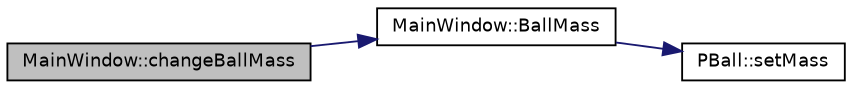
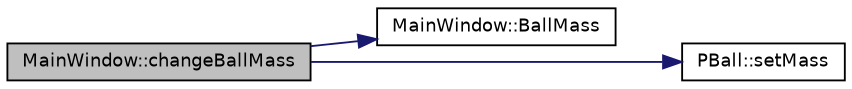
edge "MainWindow::BallMass" -> "PBall::setMass": now "MainWindow::changeBallMass" -> "PBall::setMass"
